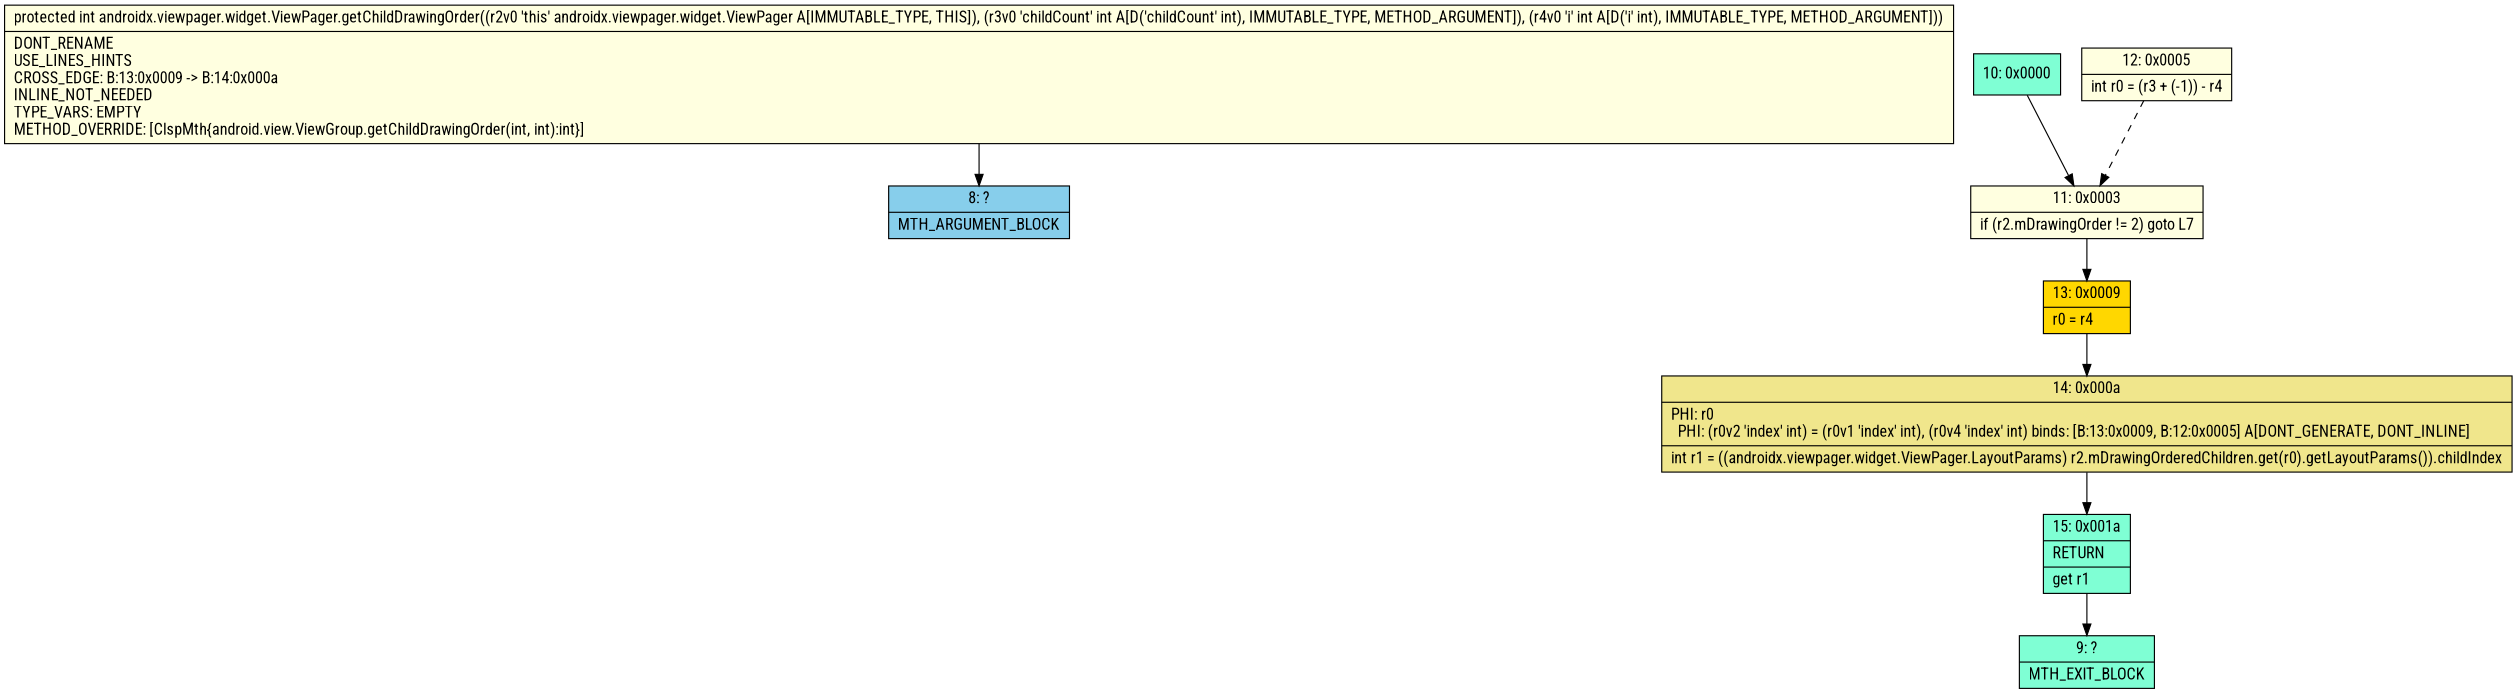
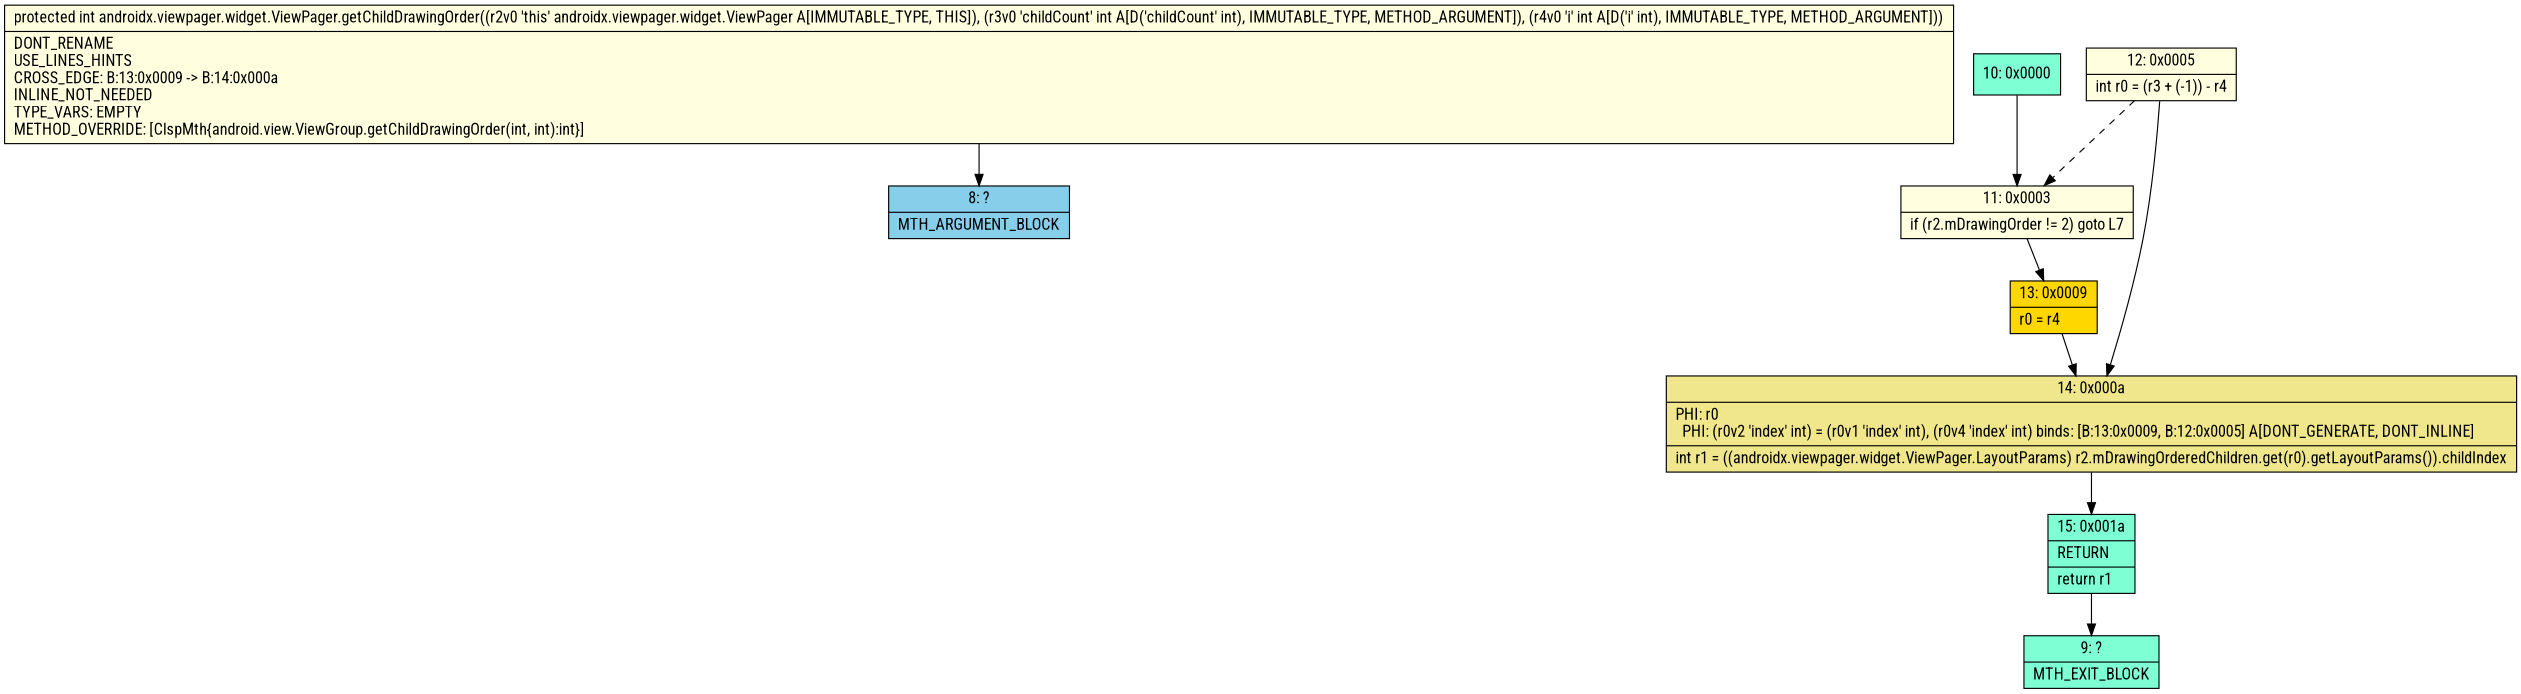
edge "12: 0x0005" -> "14: 0x000a": added
node "15: 0x001a": text "get r1" -> "return r1"
